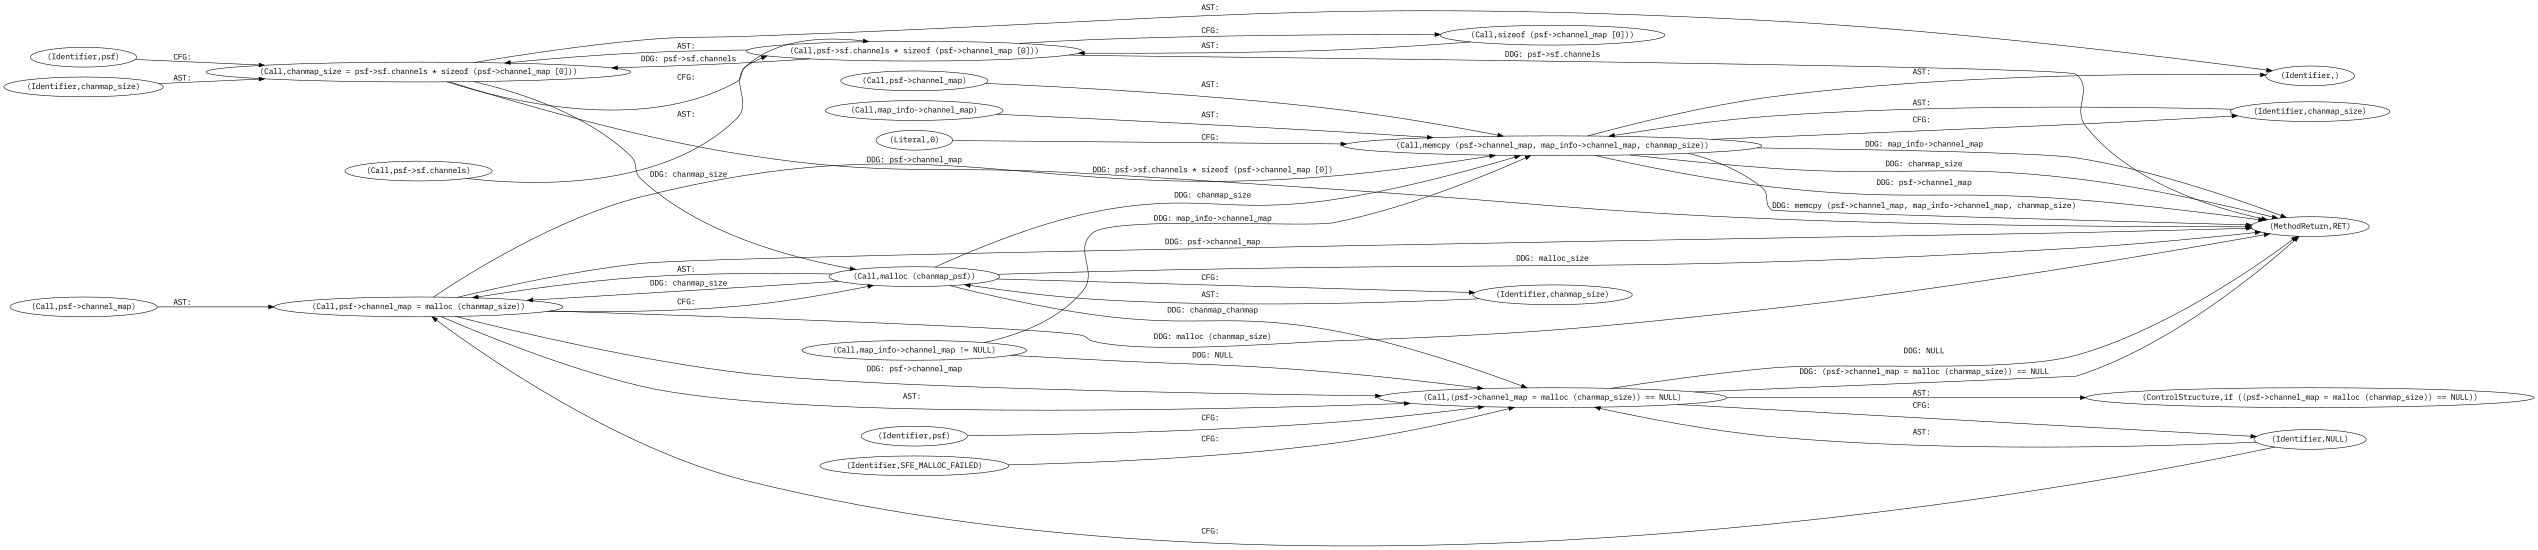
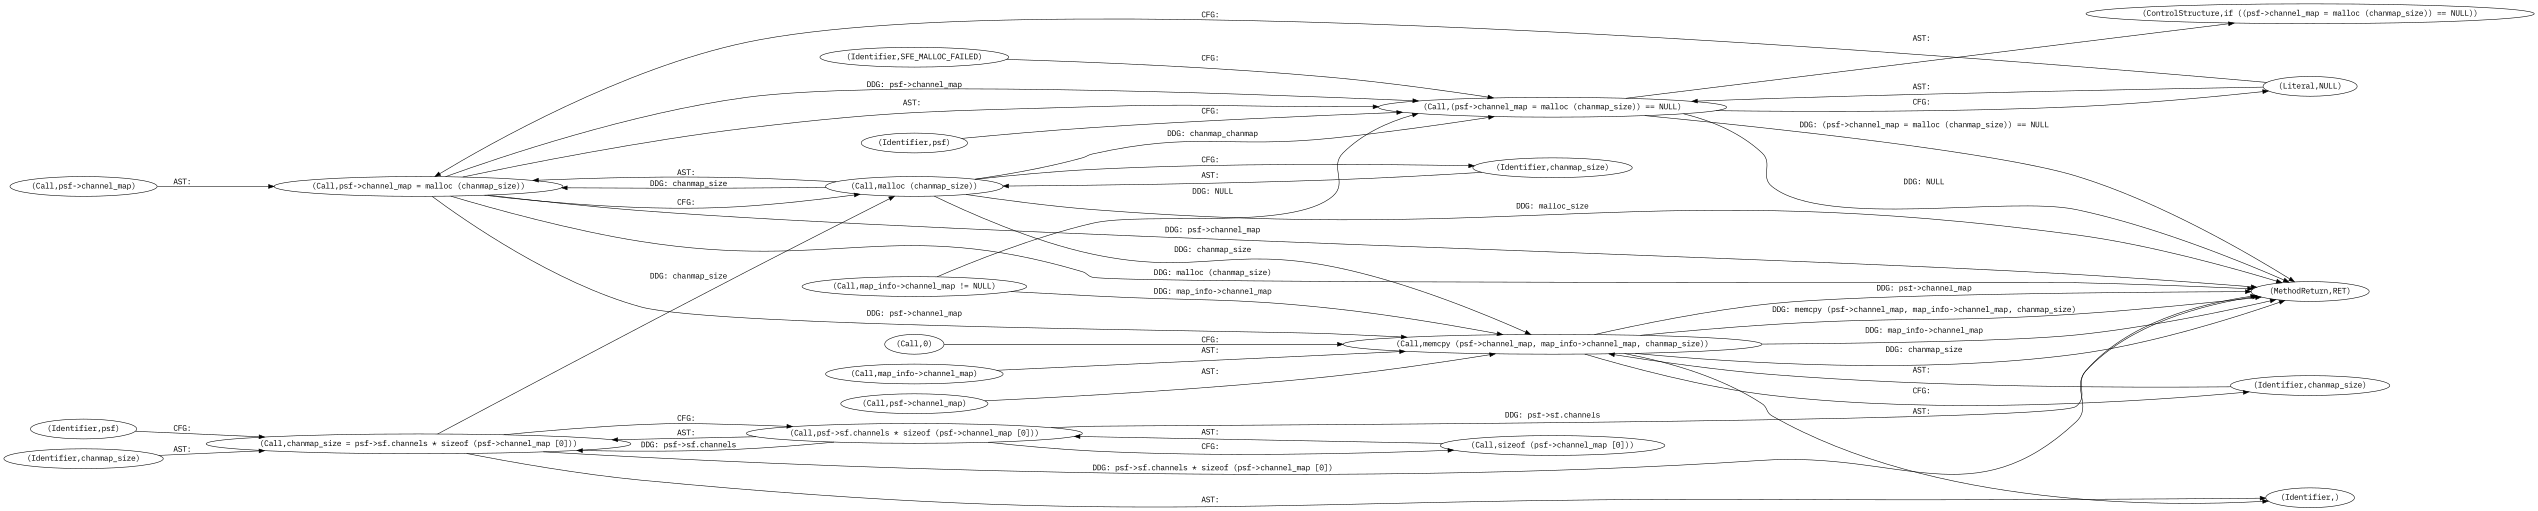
node "(Literal,0)": label "(Literal,0)" -> "(Call,0)"
node "(Call,psf->sf.channels)": removed
node "(Call,malloc (chanmap_psf))": label "(Call,malloc (chanmap_psf))" -> "(Call,malloc (chanmap_size))"
node "(Identifier,NULL)": label "(Identifier,NULL)" -> "(Literal,NULL)"
